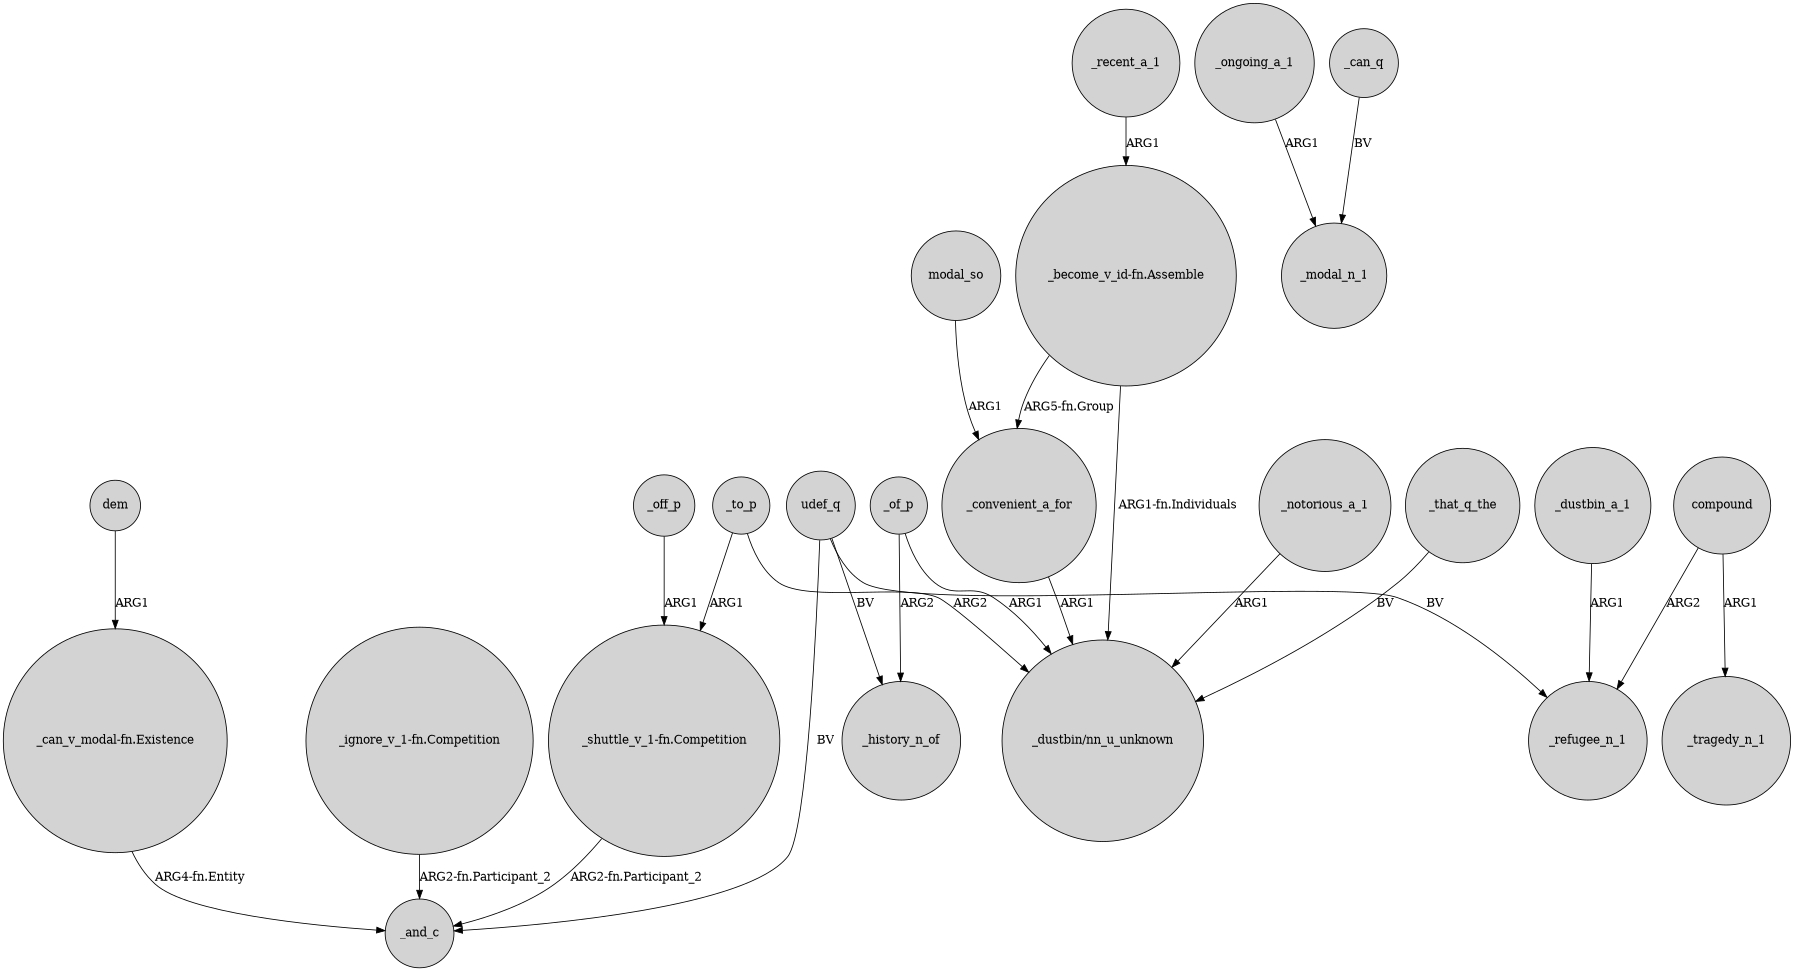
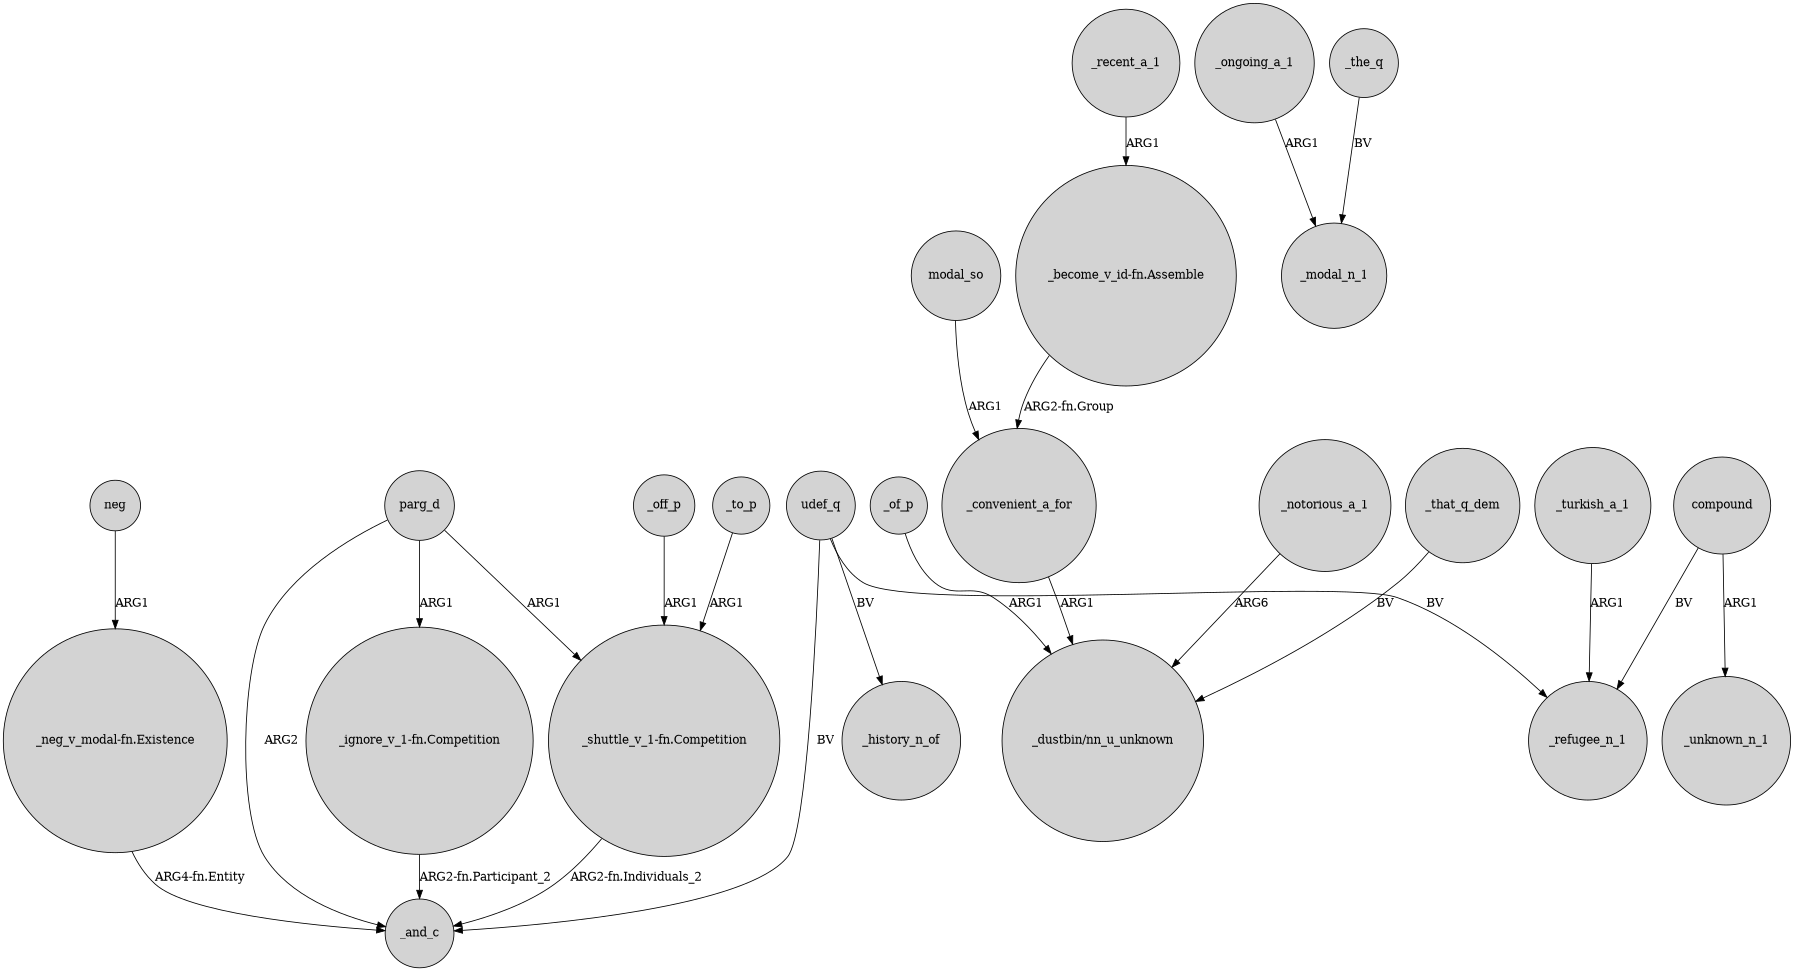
node "_can_q": label "_can_q" -> "_the_q"
edge "_become_v_id-fn.Assemble" -> "_convenient_a_for": label "ARG5-fn.Group" -> "ARG2-fn.Group"
node "dem": label "dem" -> "neg"
node "parg_d": added
node "_that_q_the": label "_that_q_the" -> "_that_q_dem"
node "_dustbin_a_1": label "_dustbin_a_1" -> "_turkish_a_1"
edge "_become_v_id-fn.Assemble" -> "_dustbin/nn_u_unknown": removed, label "ARG1-fn.Individuals"
edge "_to_p" -> "_dustbin/nn_u_unknown": removed, label "ARG2"
edge "_of_p" -> "_history_n_of": removed, label "ARG2"
edge "_notorious_a_1" -> "_dustbin/nn_u_unknown": label "ARG1" -> "ARG6"
edge "compound" -> "_refugee_n_1": label "ARG2" -> "BV"
node "_can_v_modal-fn.Existence": label "_can_v_modal-fn.Existence" -> "_neg_v_modal-fn.Existence"
node "_tragedy_n_1": label "_tragedy_n_1" -> "_unknown_n_1"
edge "_shuttle_v_1-fn.Competition" -> "_and_c": label "ARG2-fn.Participant_2" -> "ARG2-fn.Individuals_2"
